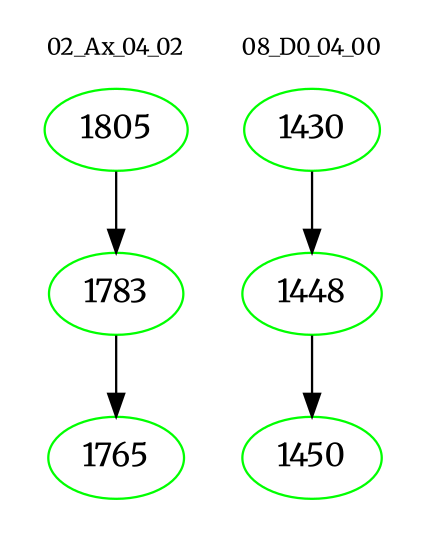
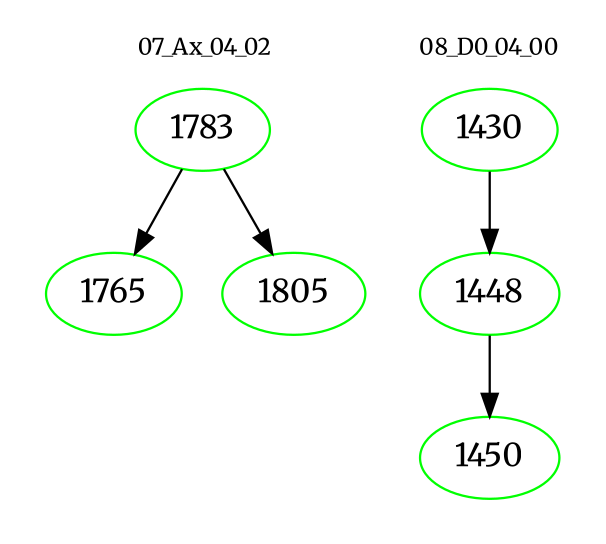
cluster "02_Ax_04_02": label "02_Ax_04_02" -> "07_Ax_04_02"
edge "1805" -> "1783": reversed
